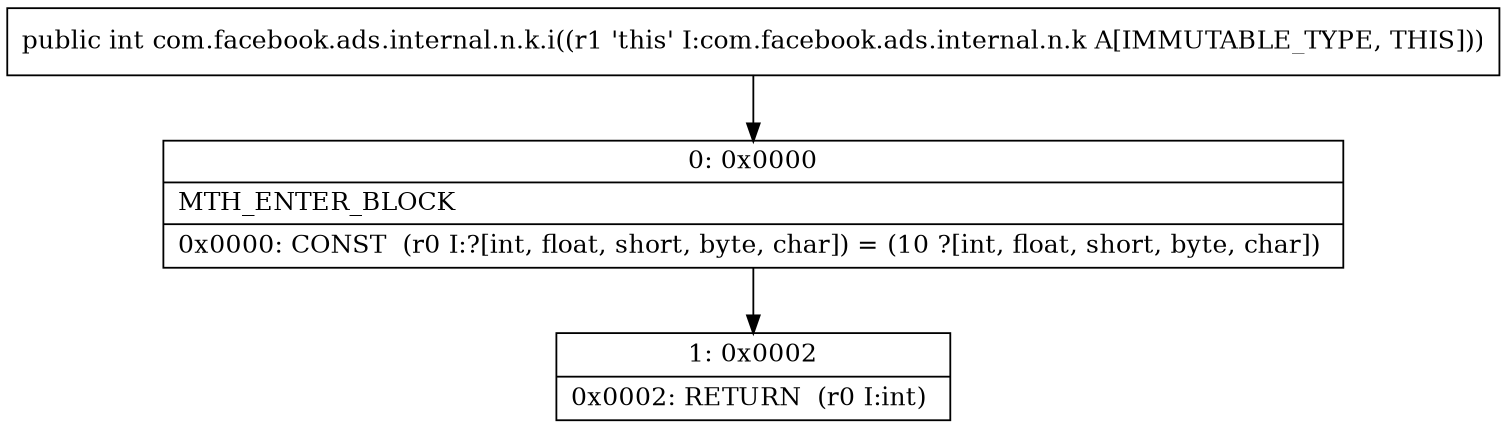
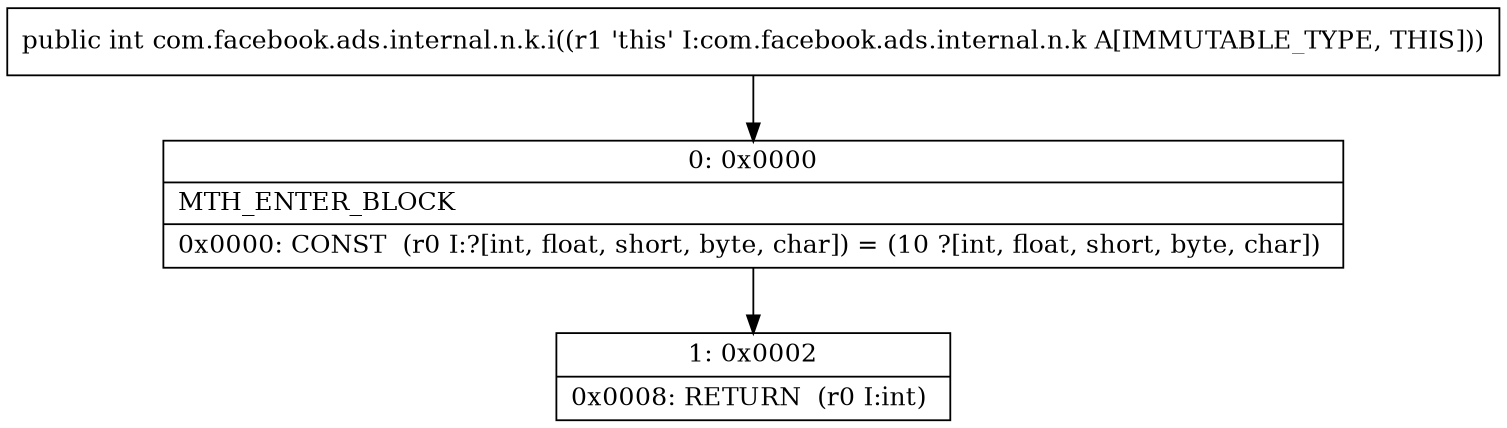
node "1: 0x0002": text "0x0002: RETURN  (r0 I:int)" -> "0x0008: RETURN  (r0 I:int)"
